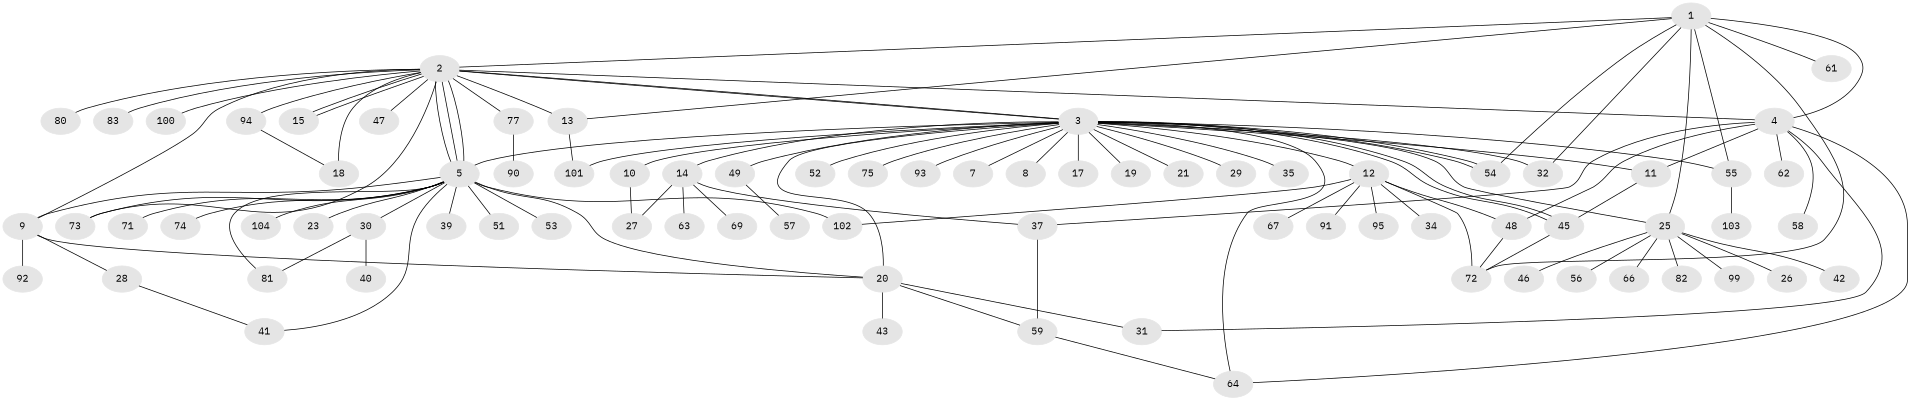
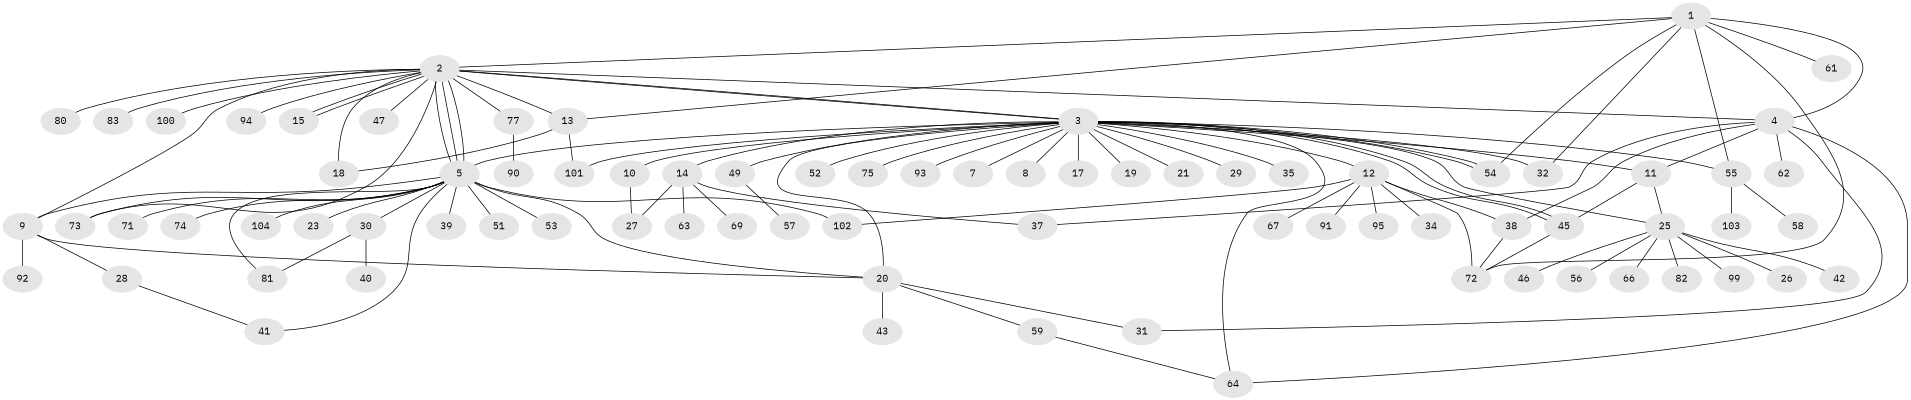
edge "1" -- "25": now "11" -- "25"
edge "94" -- "18": now "13" -- "18"
edge "4" -- "58": now "55" -- "58"
node "48": label "48" -> "38"
edge "37" -- "59": removed
